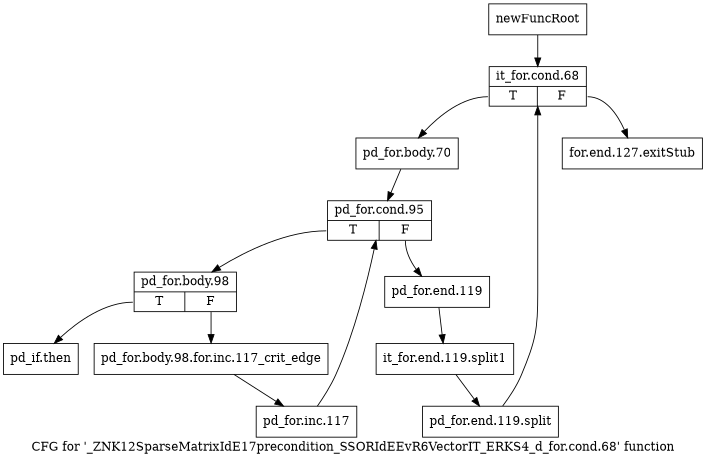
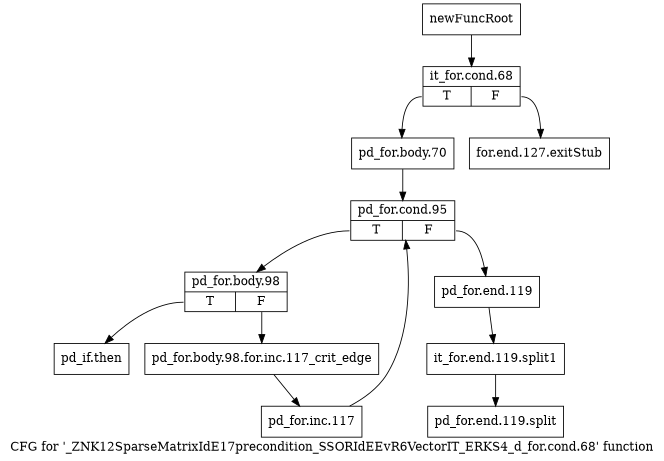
edge "pd_for.end.119.split" -> "it_for.cond.68": removed
